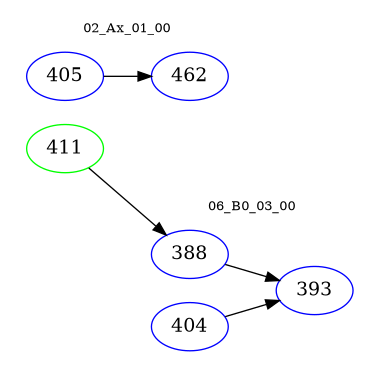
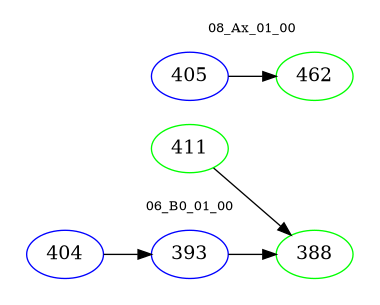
cluster "02_Ax_01_00": label "02_Ax_01_00" -> "08_Ax_01_00"
node "462": color blue -> green
cluster "06_B0_03_00": label "06_B0_03_00" -> "06_B0_01_00"
node "388": color blue -> green
edge "388" -> "393": reversed
